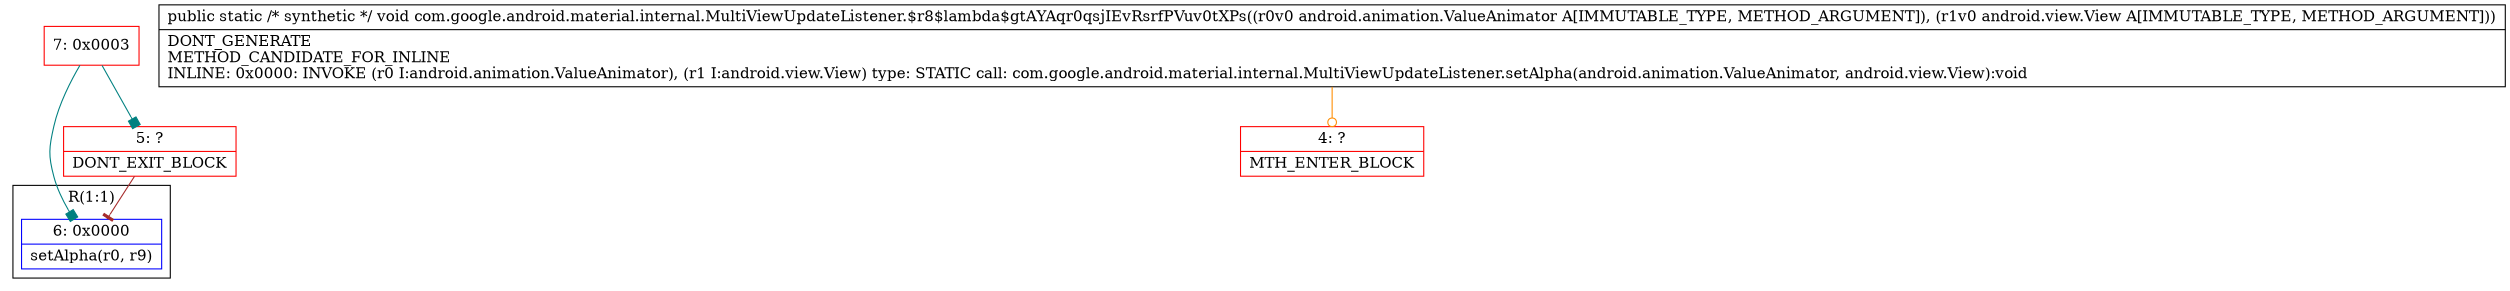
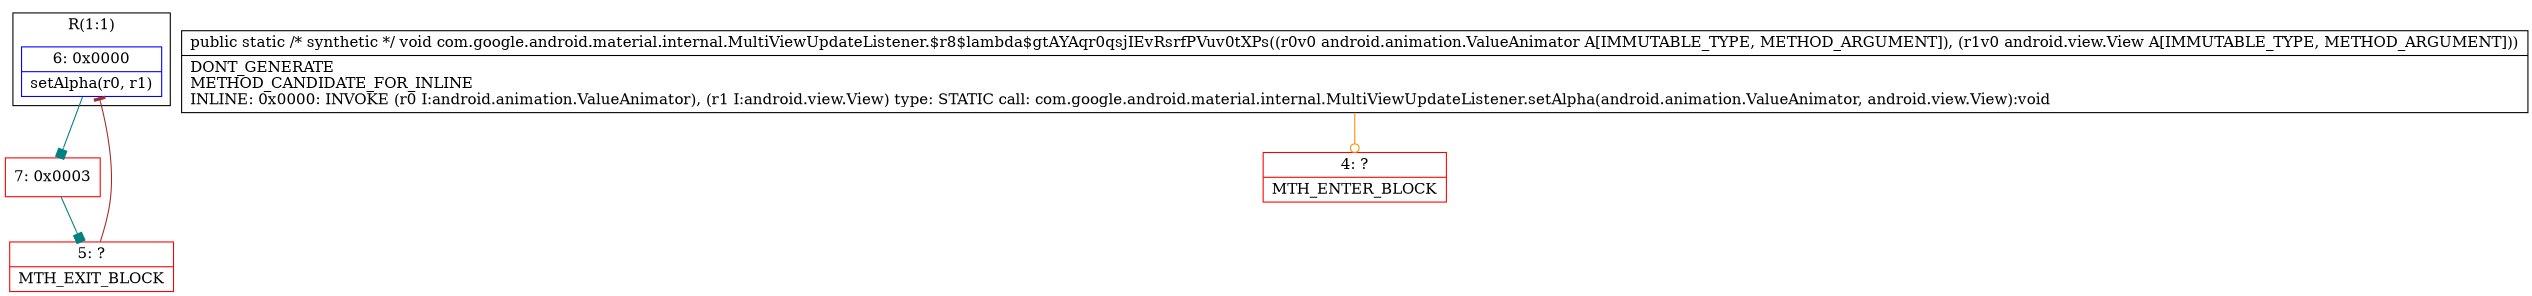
edge "7: 0x0003" -> "6: 0x0000": reversed
node "5: ?": text "DONT_EXIT_BLOCK" -> "MTH_EXIT_BLOCK"
node "6: 0x0000": text "setAlpha(r0, r9)" -> "setAlpha(r0, r1)"
